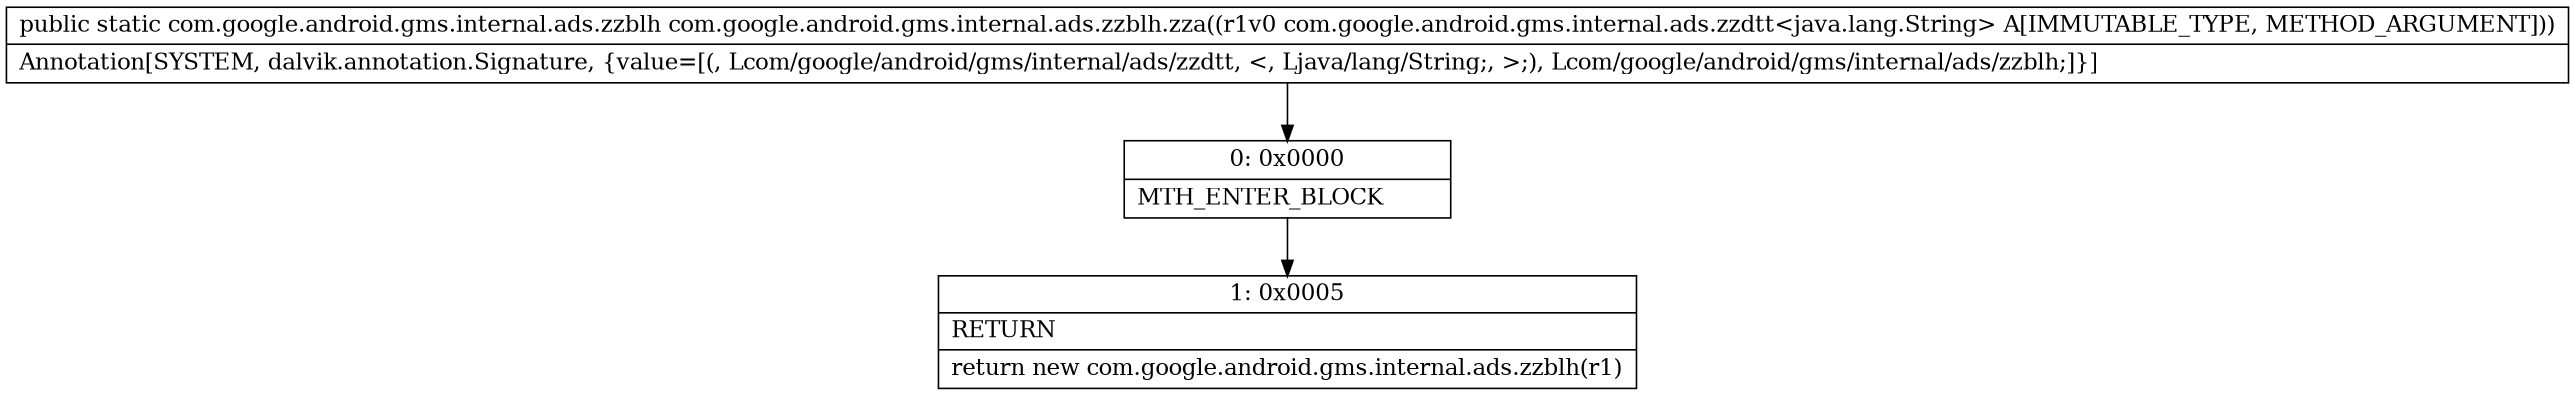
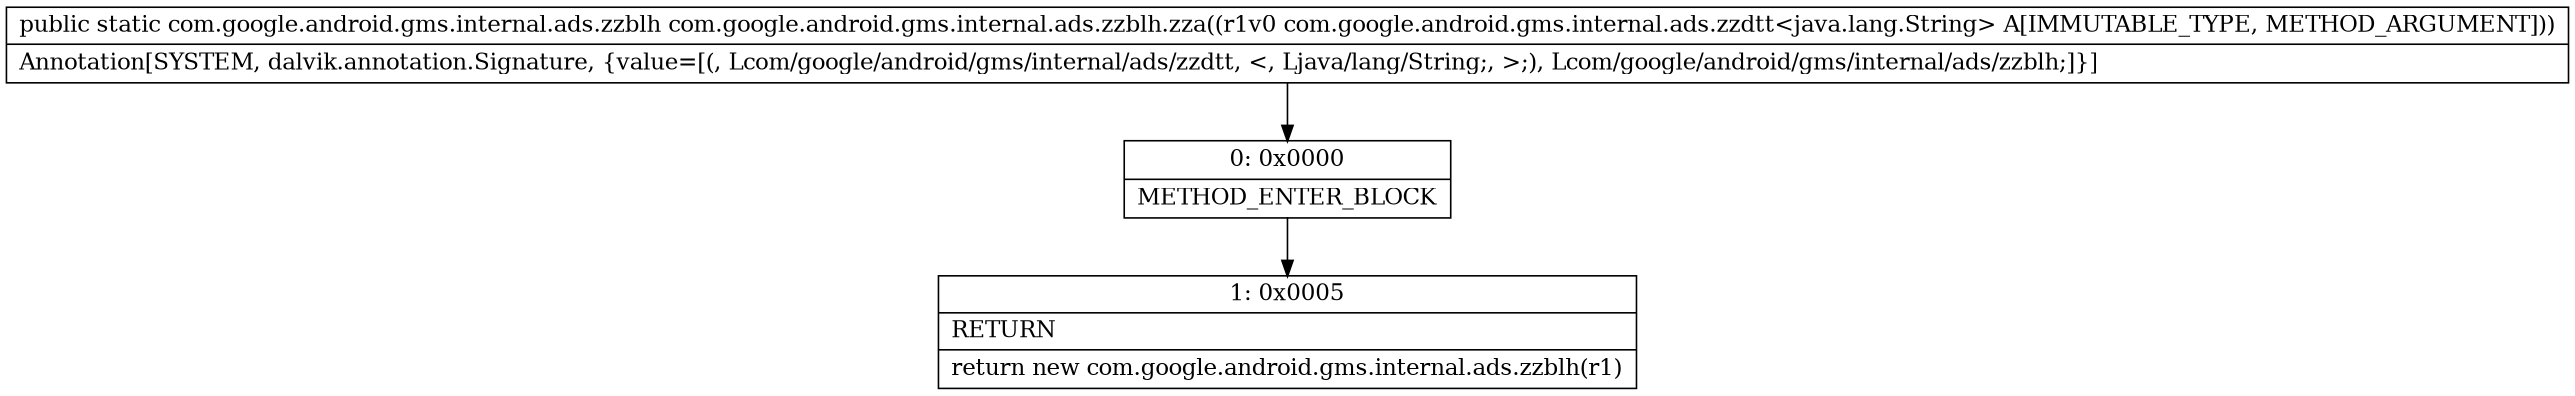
node "0: 0x0000": text "MTH_ENTER_BLOCK" -> "METHOD_ENTER_BLOCK"
